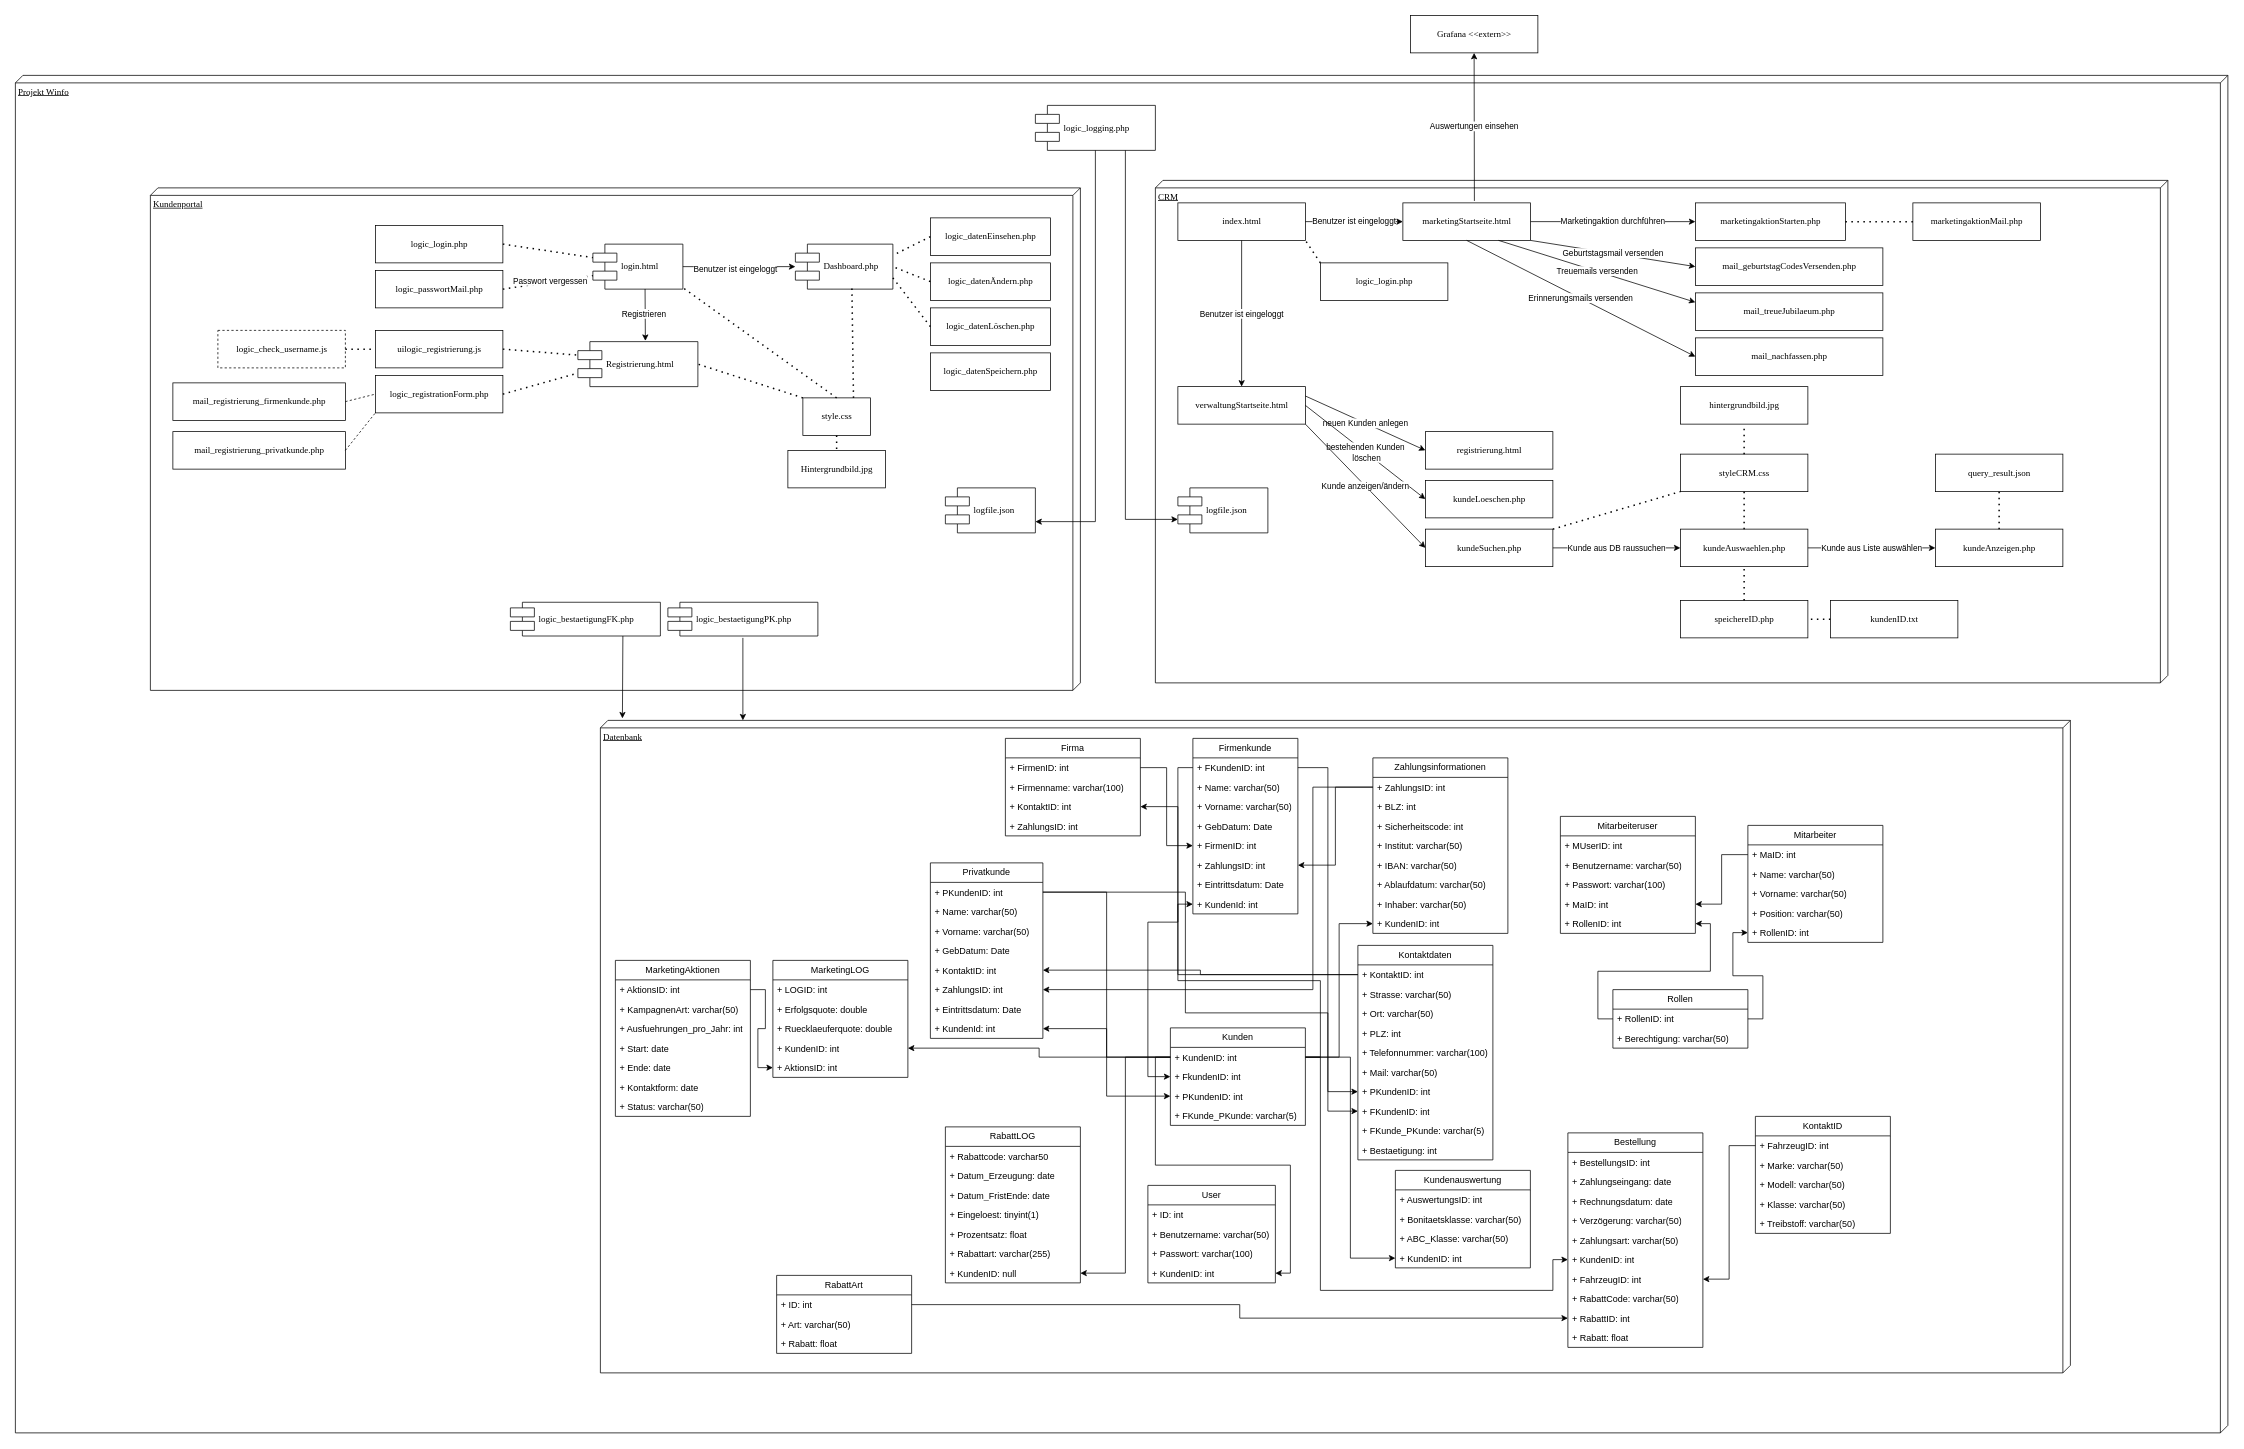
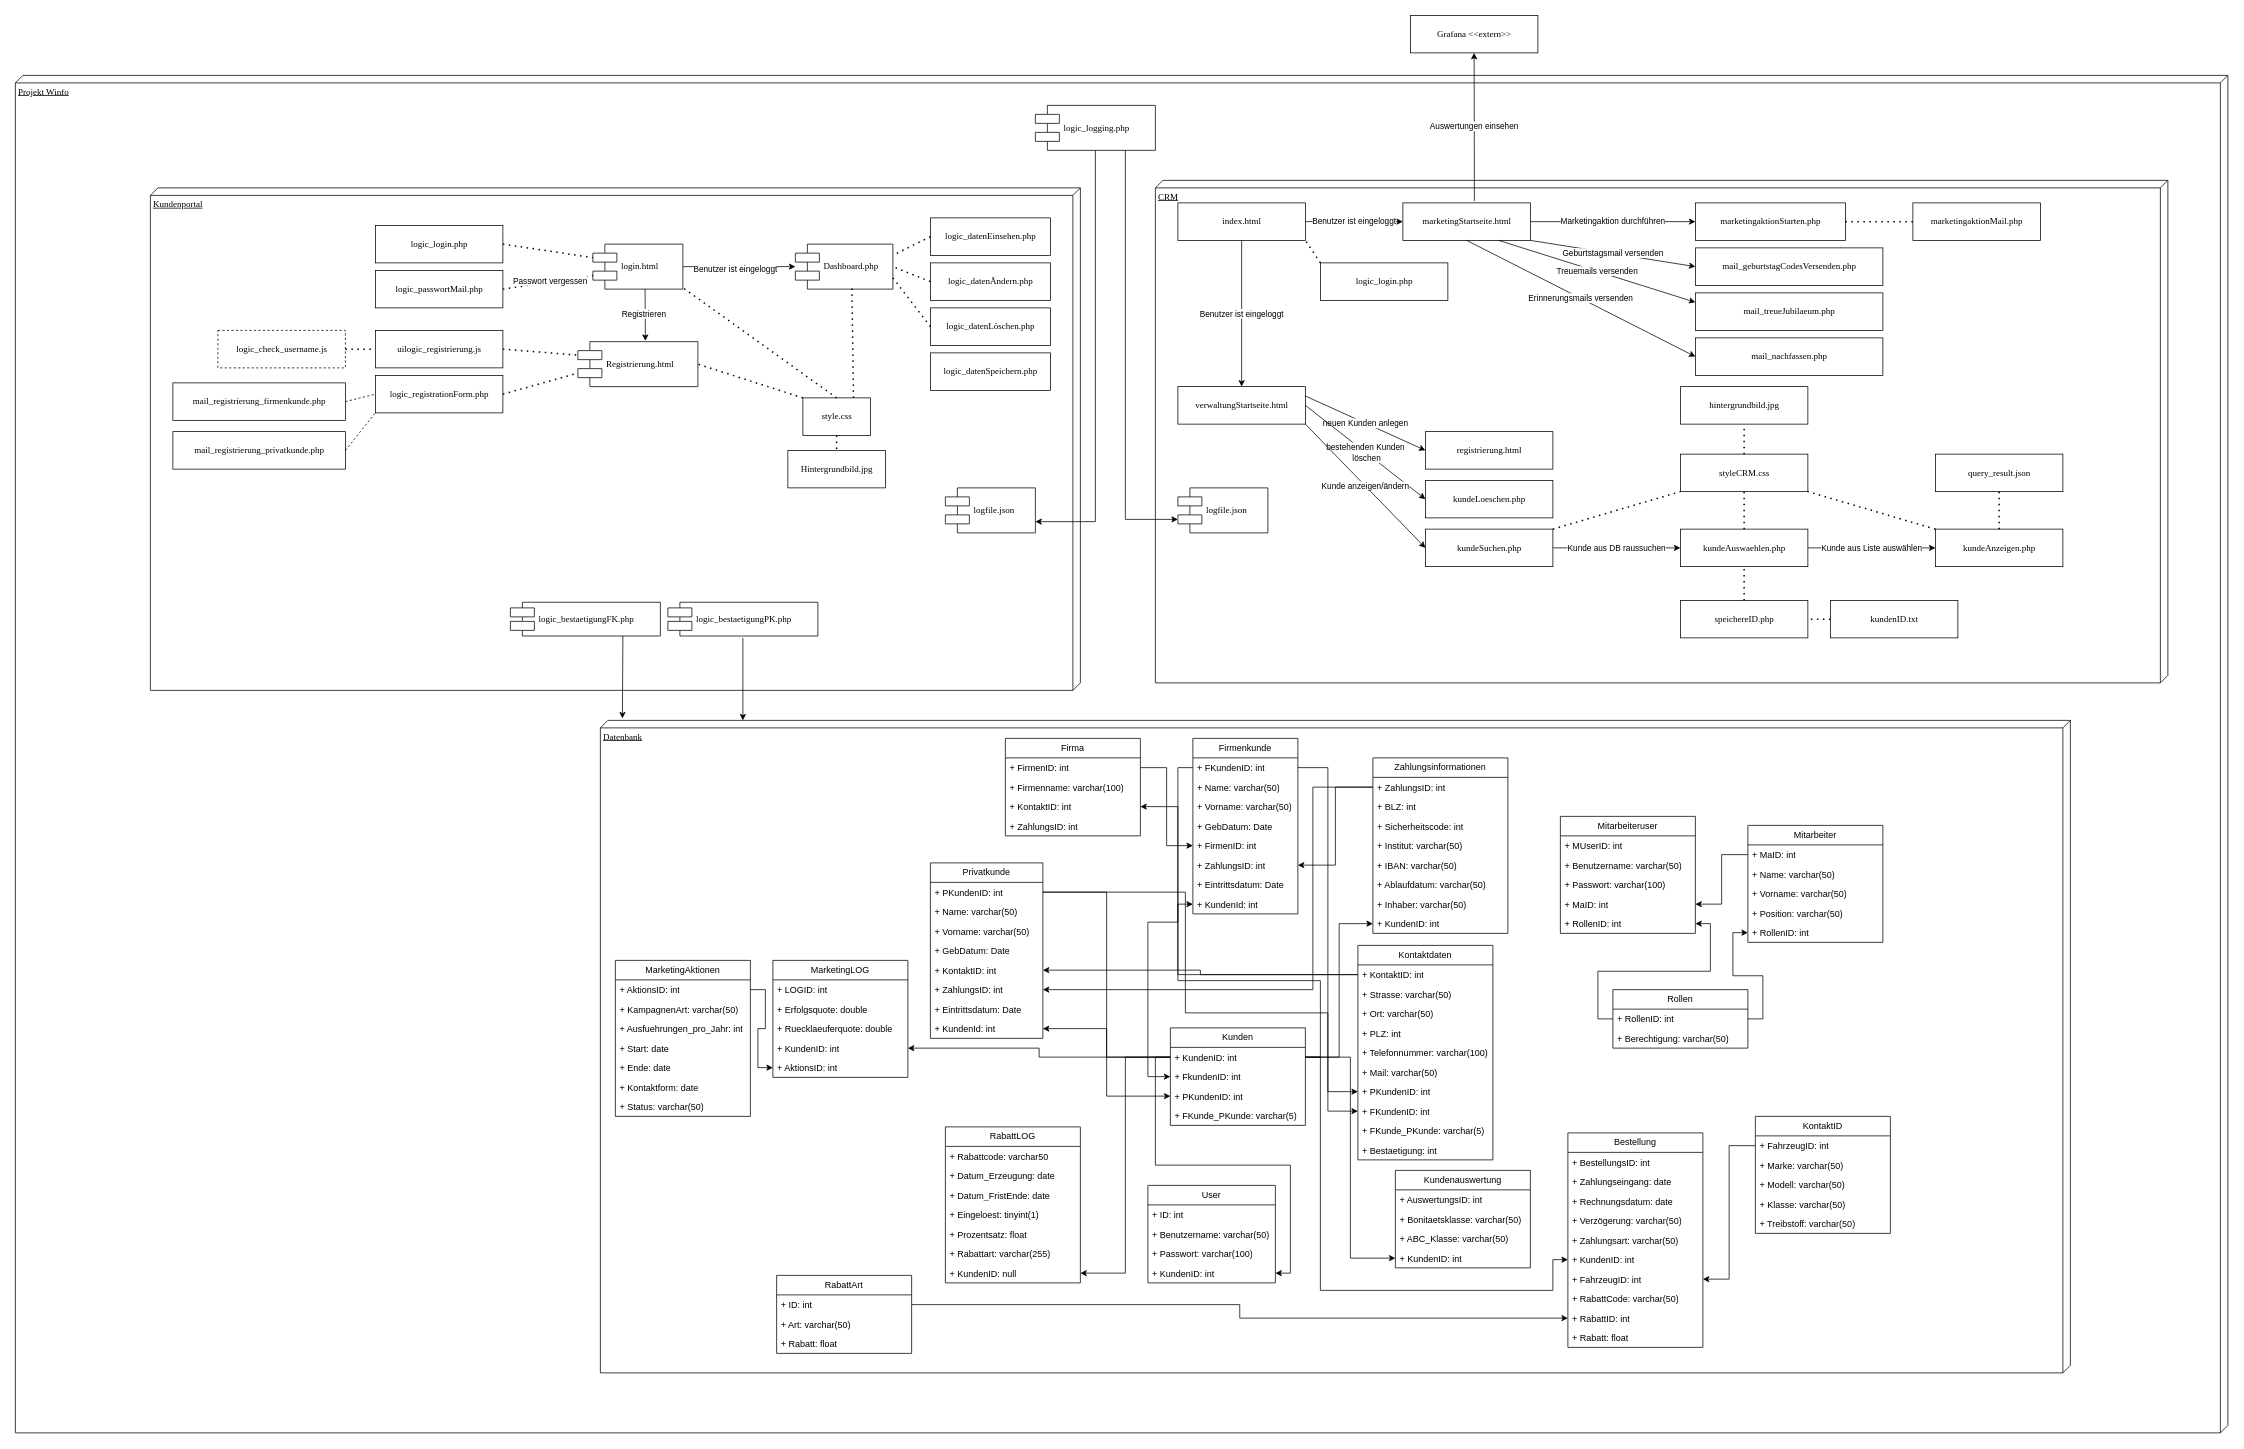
edge "styleCRM.css" -- "kundeAnzeigen.php": added
